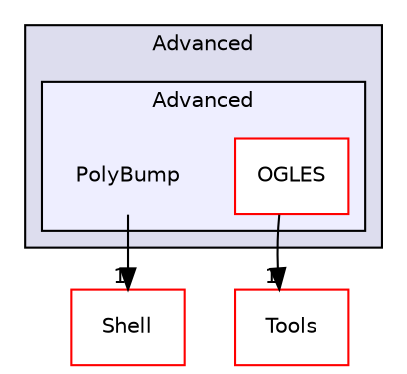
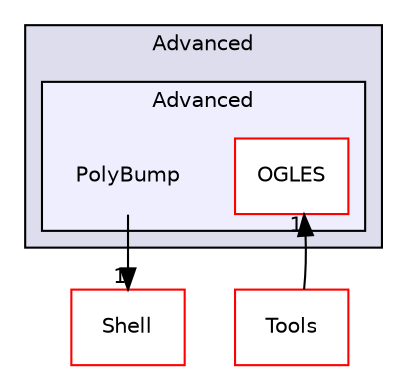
edge "OGLES" -> "Tools": reversed
